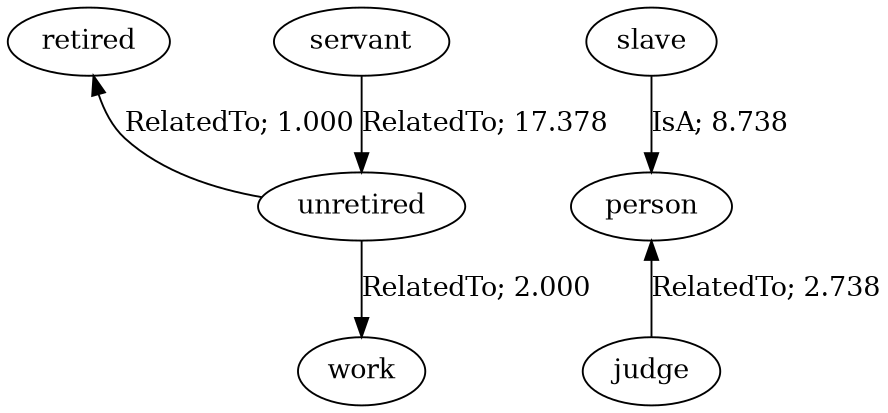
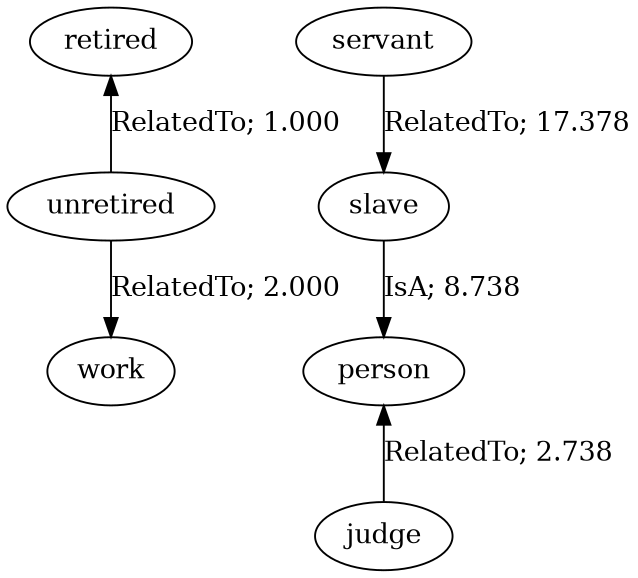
edge "servant" -> "unretired": now "servant" -> "slave"
